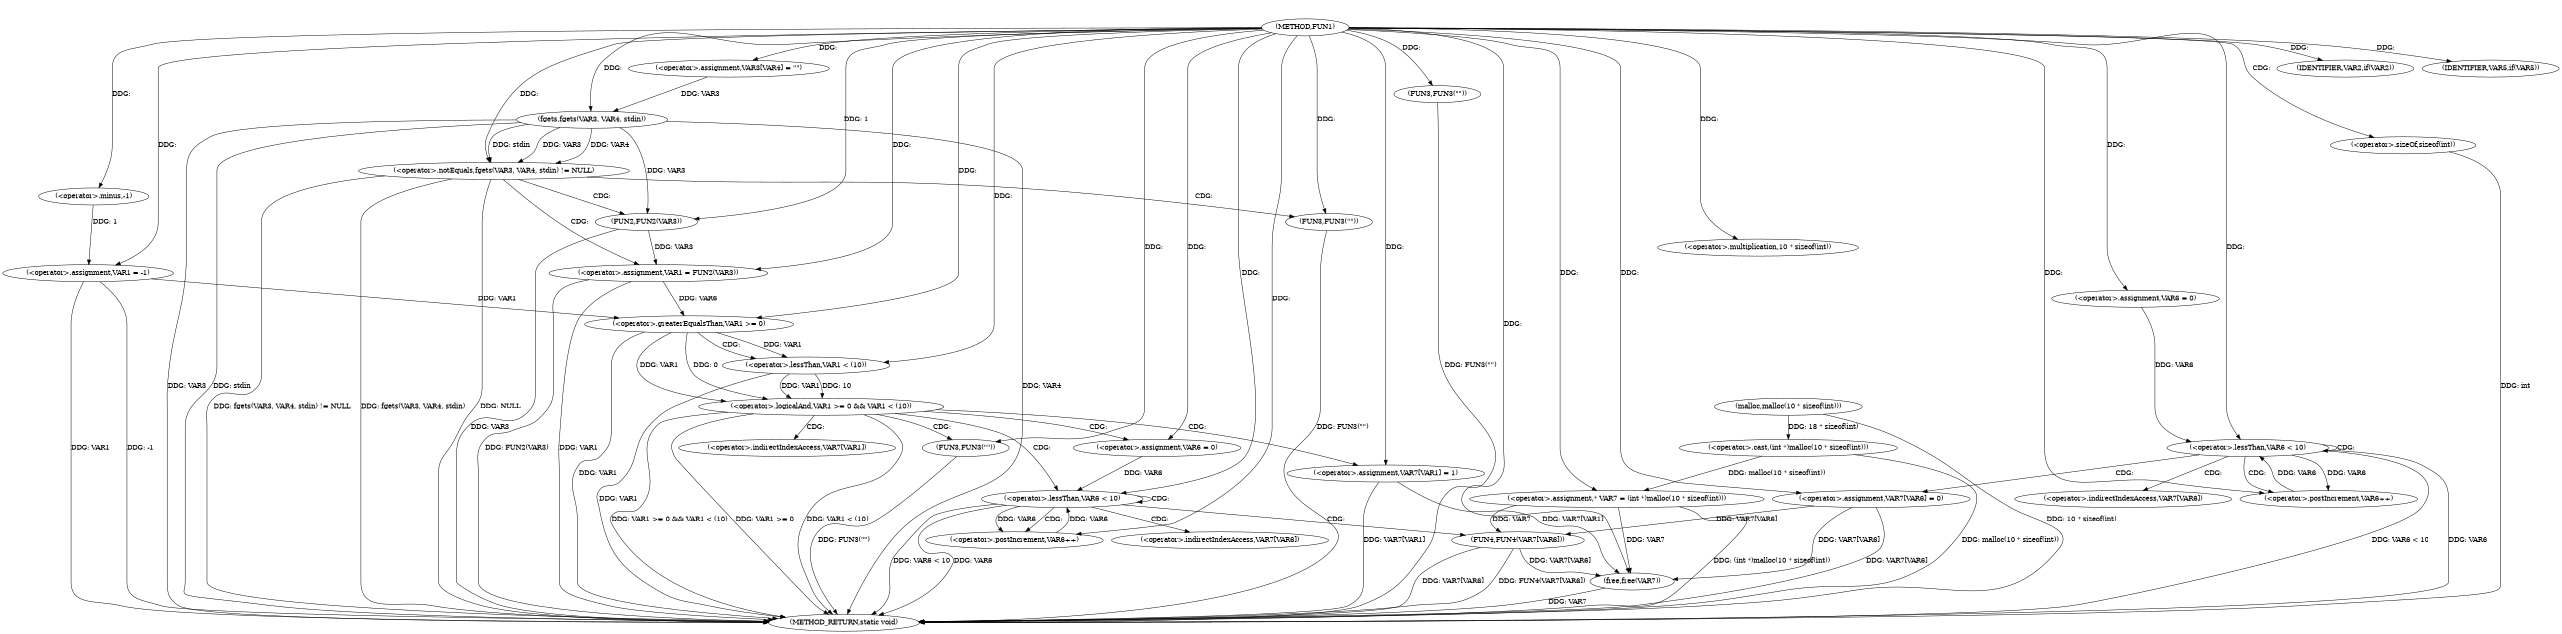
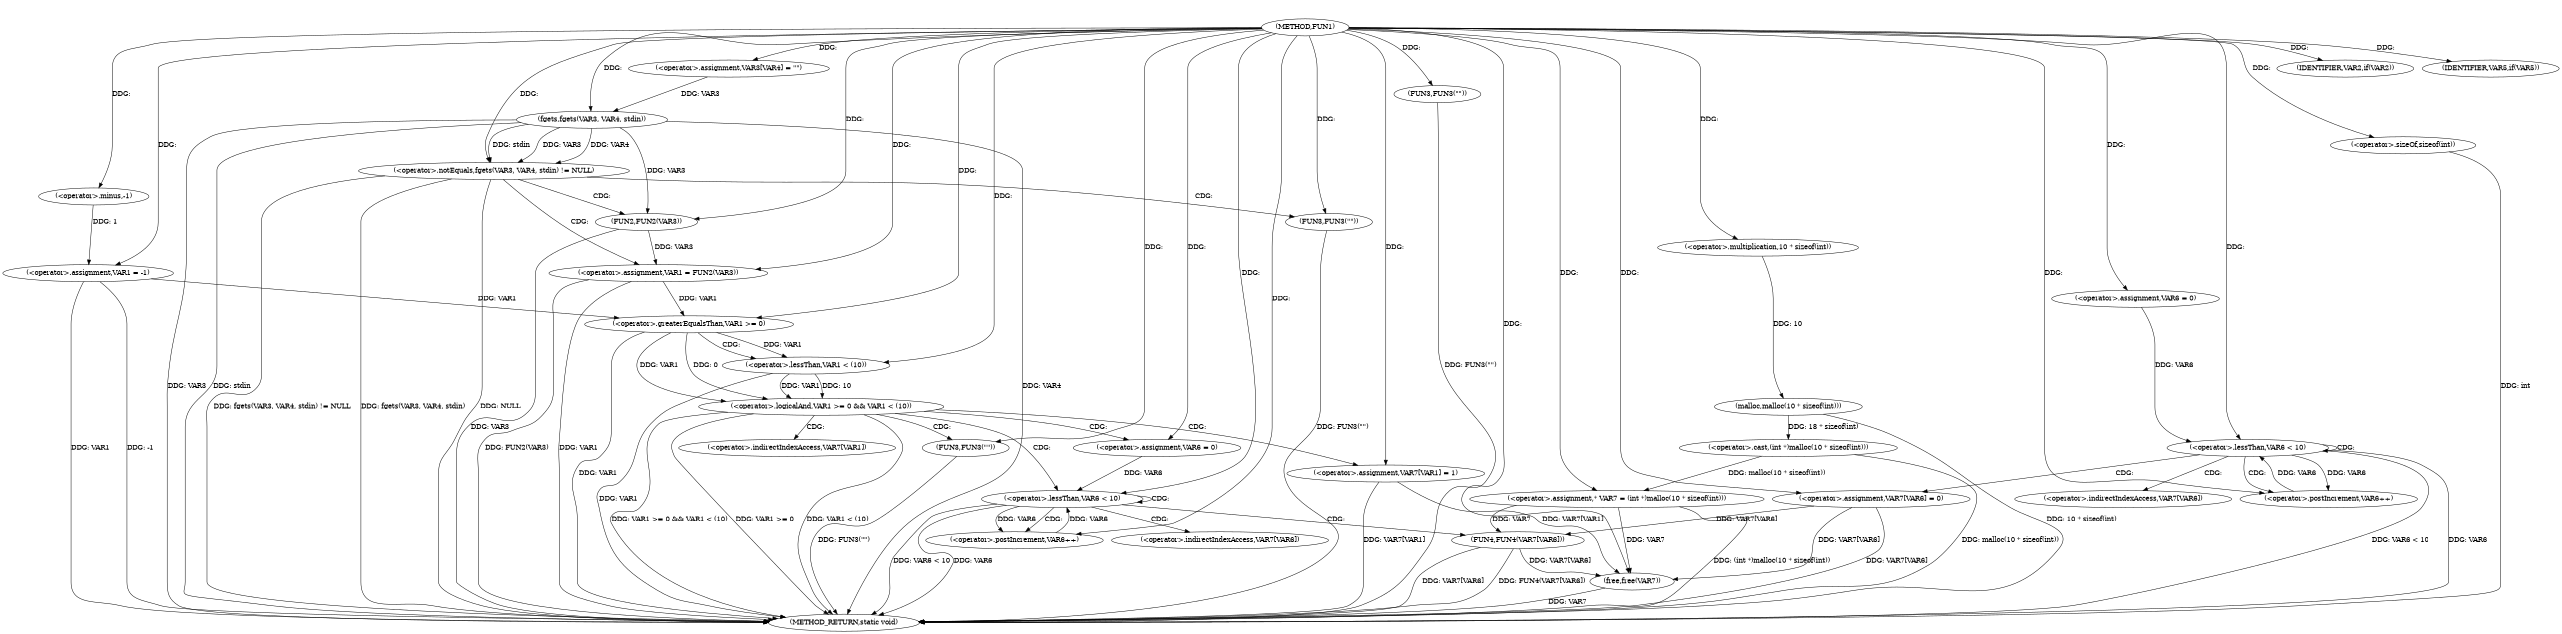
edge "(METHOD,FUN1)" -> "(<operator>.sizeOf,sizeof(int))": label "CDG: " -> "DDG: "
edge "(METHOD,FUN1)" -> "(FUN2,FUN2(VAR3))": label "DDG: 1" -> "DDG: "
edge "(<operator>.assignment,VAR1 = FUN2(VAR3))" -> "(<operator>.greaterEqualsThan,VAR1 >= 0)": label "DDG: VAR6" -> "DDG: VAR1"
edge "(<operator>.multiplication,10 * sizeof(int))" -> "(malloc,malloc(10 * sizeof(int)))": added, label "DDG: 10"
